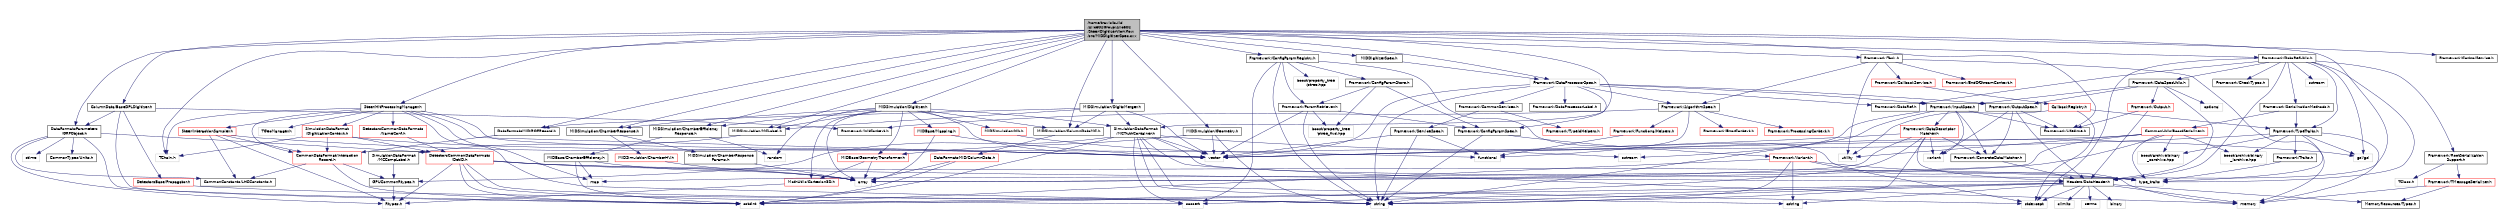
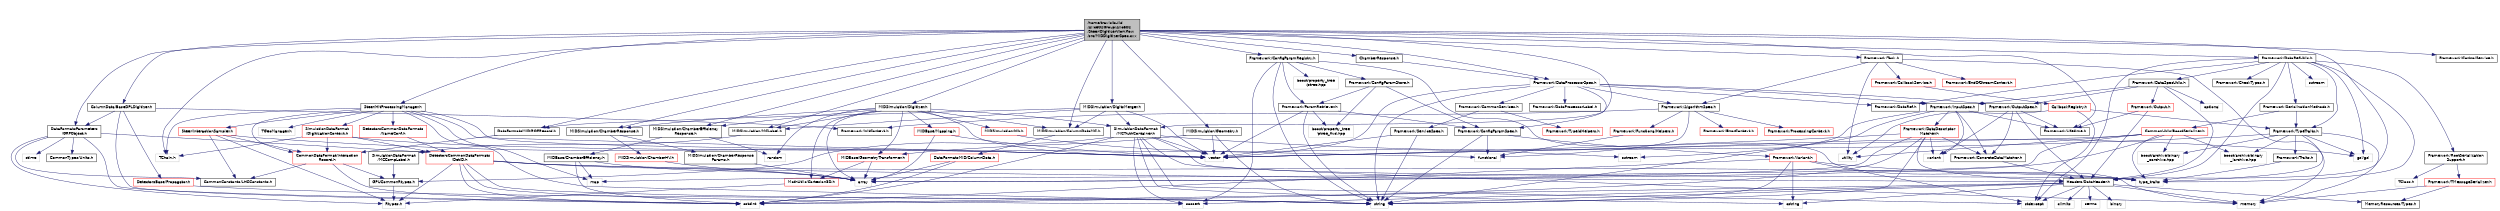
node "MIDDigitizerSpec.h": label "MIDDigitizerSpec.h" -> "ChamberResponse.h"
edge "Framework/ServiceSpec.h" -> "functional": now "Framework/ConfigParamSpec.h" -> "functional"
